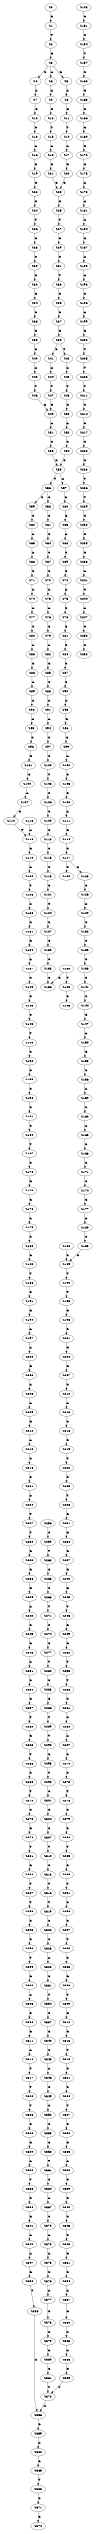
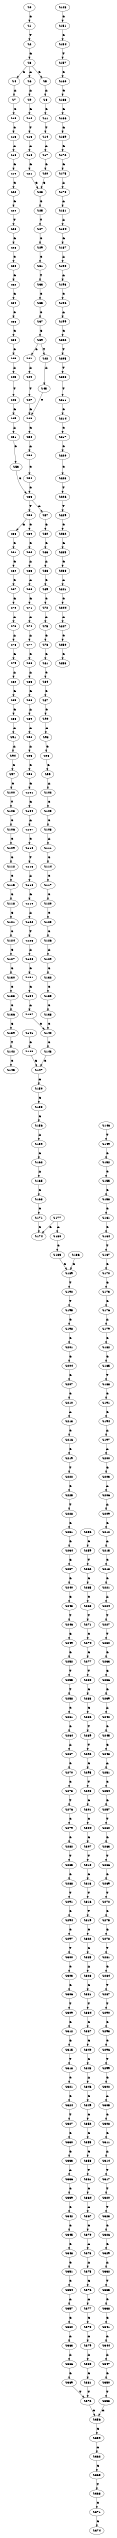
edge "S47" -> "S49": now "S47" -> "S48"
edge "S110" -> "S116": now "S110" -> "S113"
edge "S117" -> "S123": now "S120" -> "S123"
edge "S139" -> "S136": reversed
edge "S138" -> "S141": now "S138" -> "S140"
edge "S143" -> "S146": now "S143" -> "S147"
edge "S174" -> "S177": reversed
